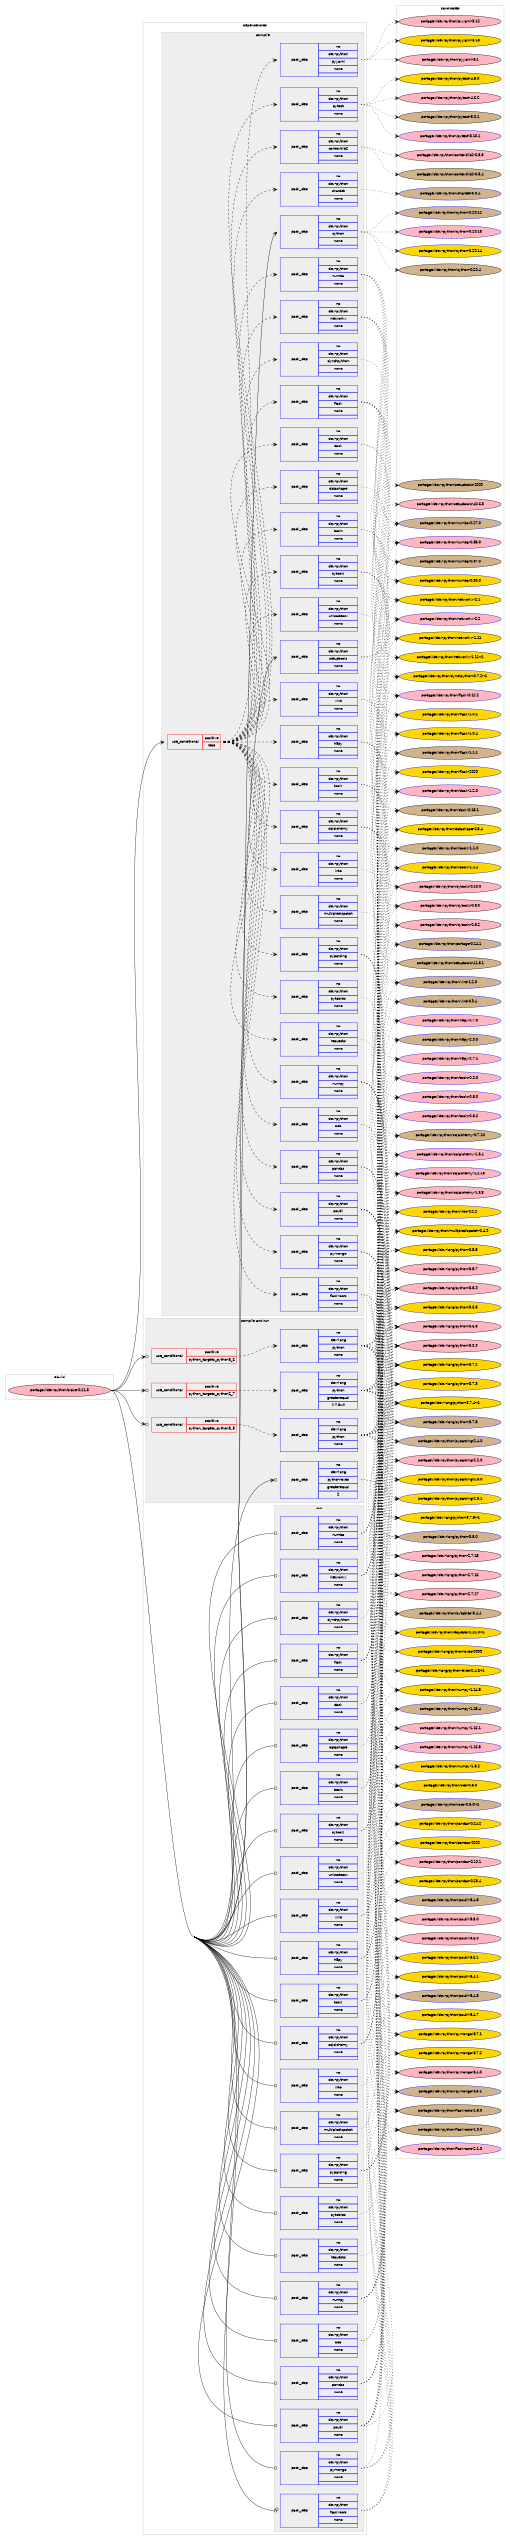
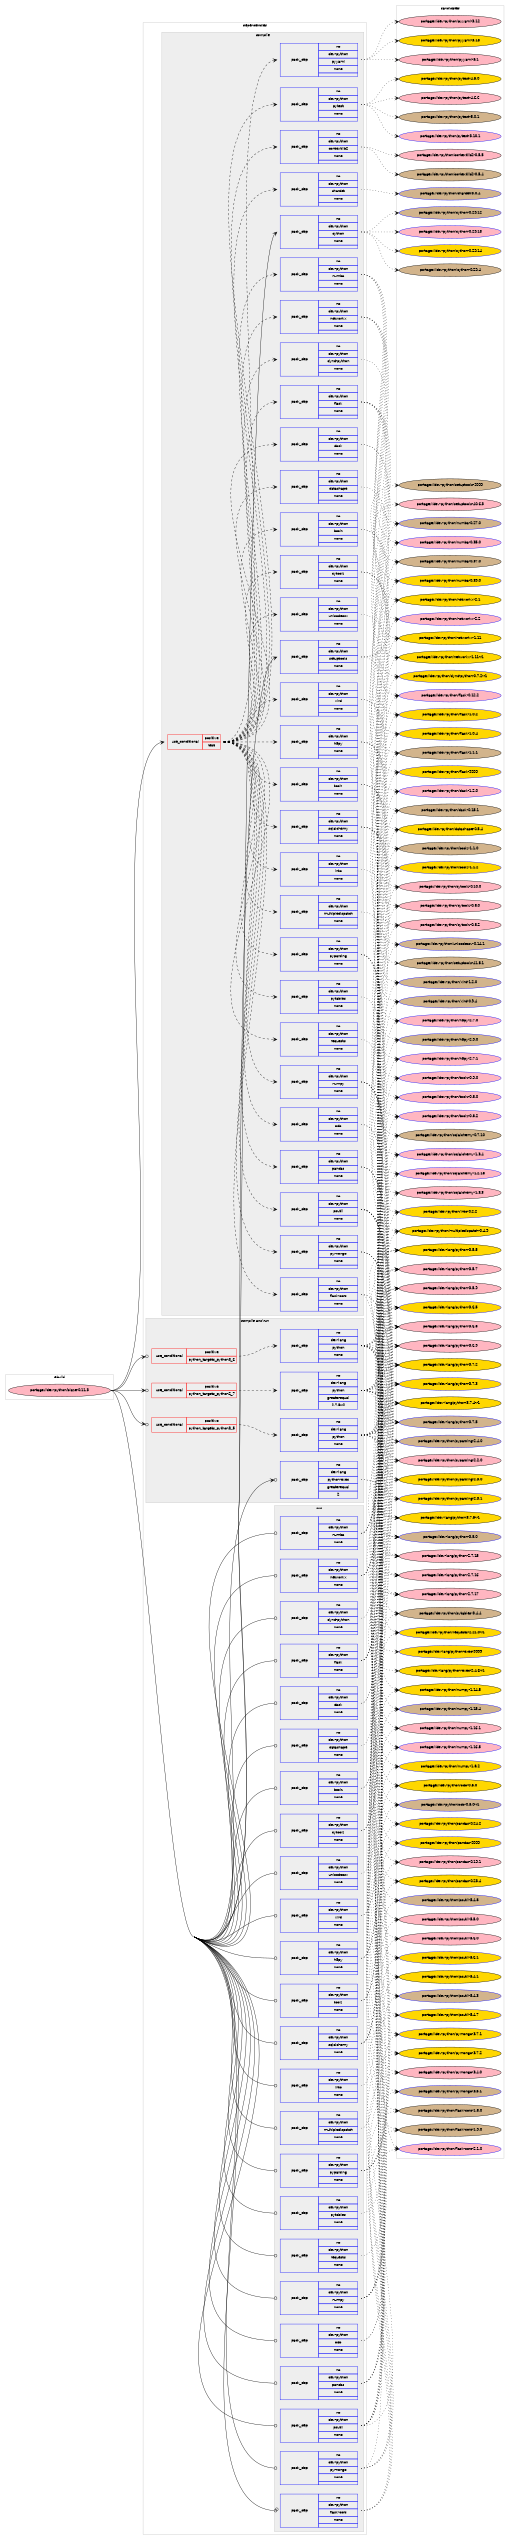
node "portage://dev-python/portage-0.14.1": label "portage://dev-python/portage-0.14.1" -> "portage://dev-python/unicodecsv-0.14.1"
